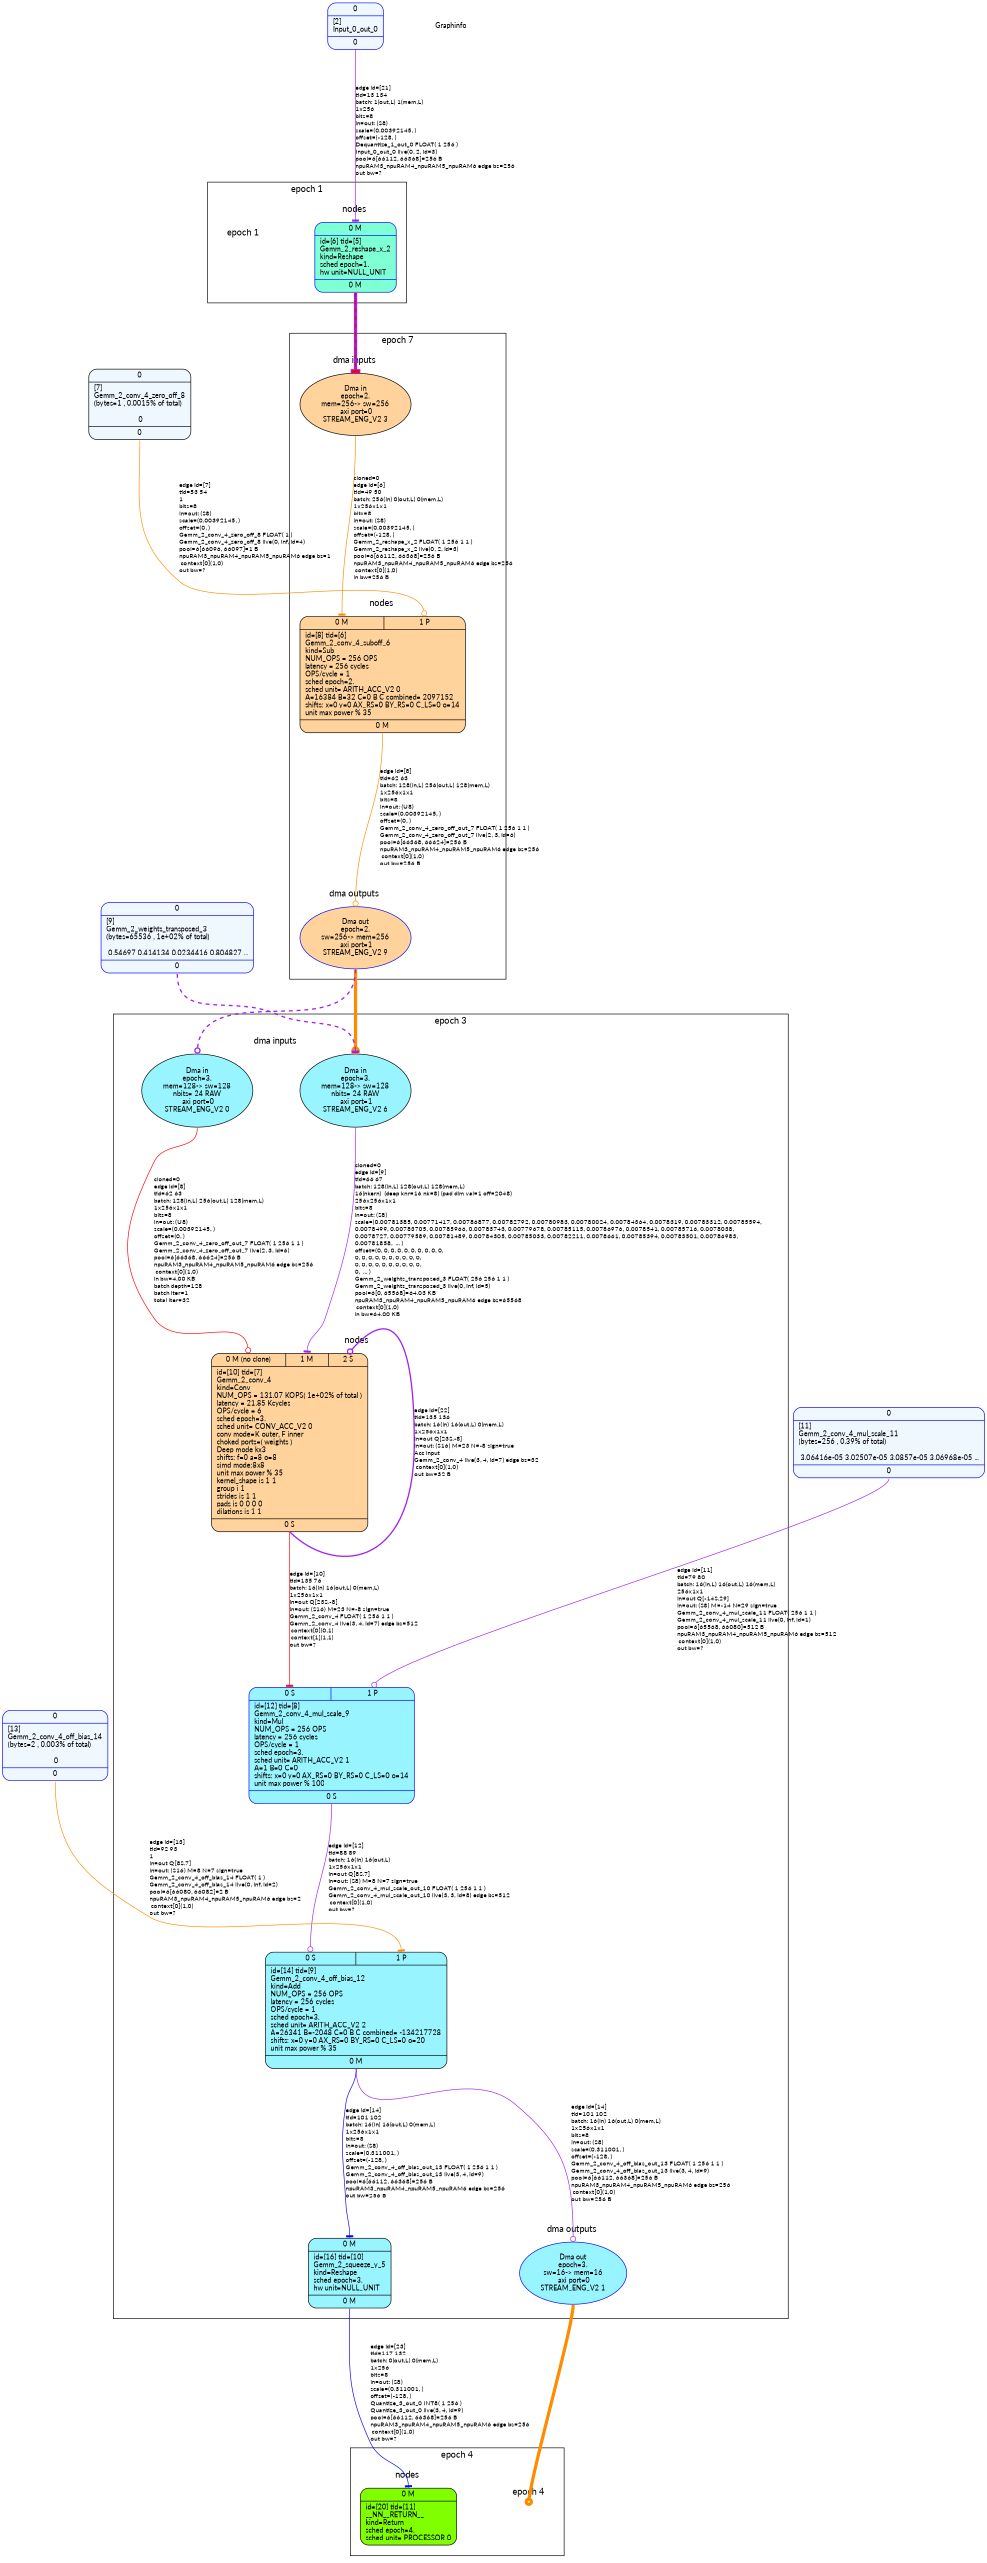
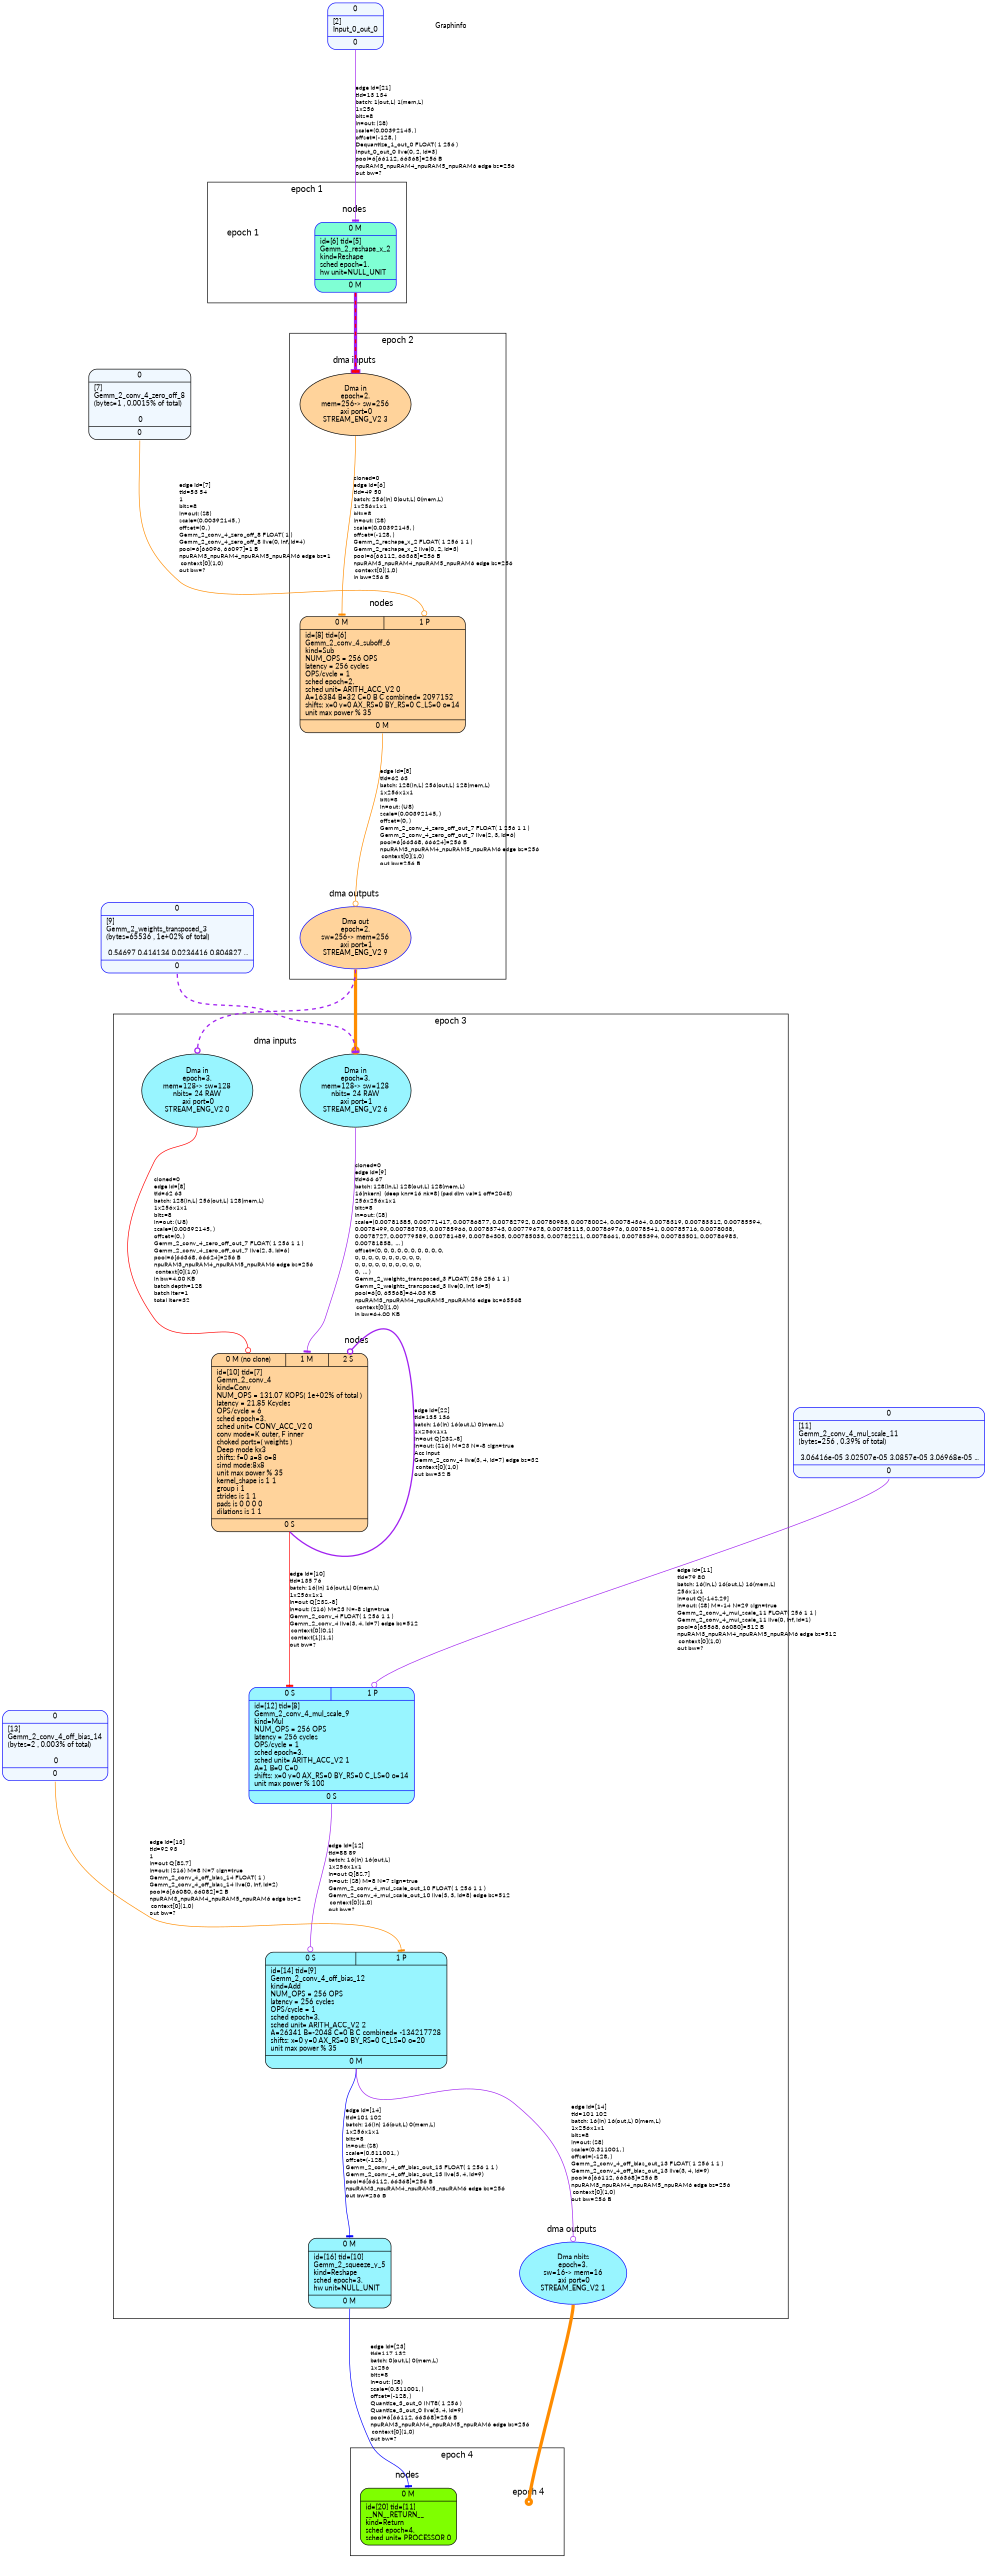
cluster "epoch 7": label "epoch 7" -> "epoch 2"
node "Dma out epoch=3. sw=16-> mem=16 axi port=0 STREAM_ENG_V2 1": label "Dma out epoch=3. sw=16-> mem=16 axi port=0 STREAM_ENG_V2 1" -> "Dma nbits epoch=3. sw=16-> mem=16 axi port=0 STREAM_ENG_V2 1"
